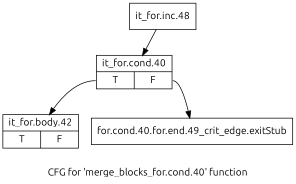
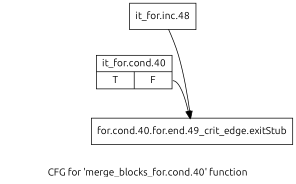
edge "it_for.inc.48" -> "it_for.cond.40": now "it_for.inc.48" -> "for.cond.40.for.end.49_crit_edge.exitStub"
node "it_for.body.42": removed
